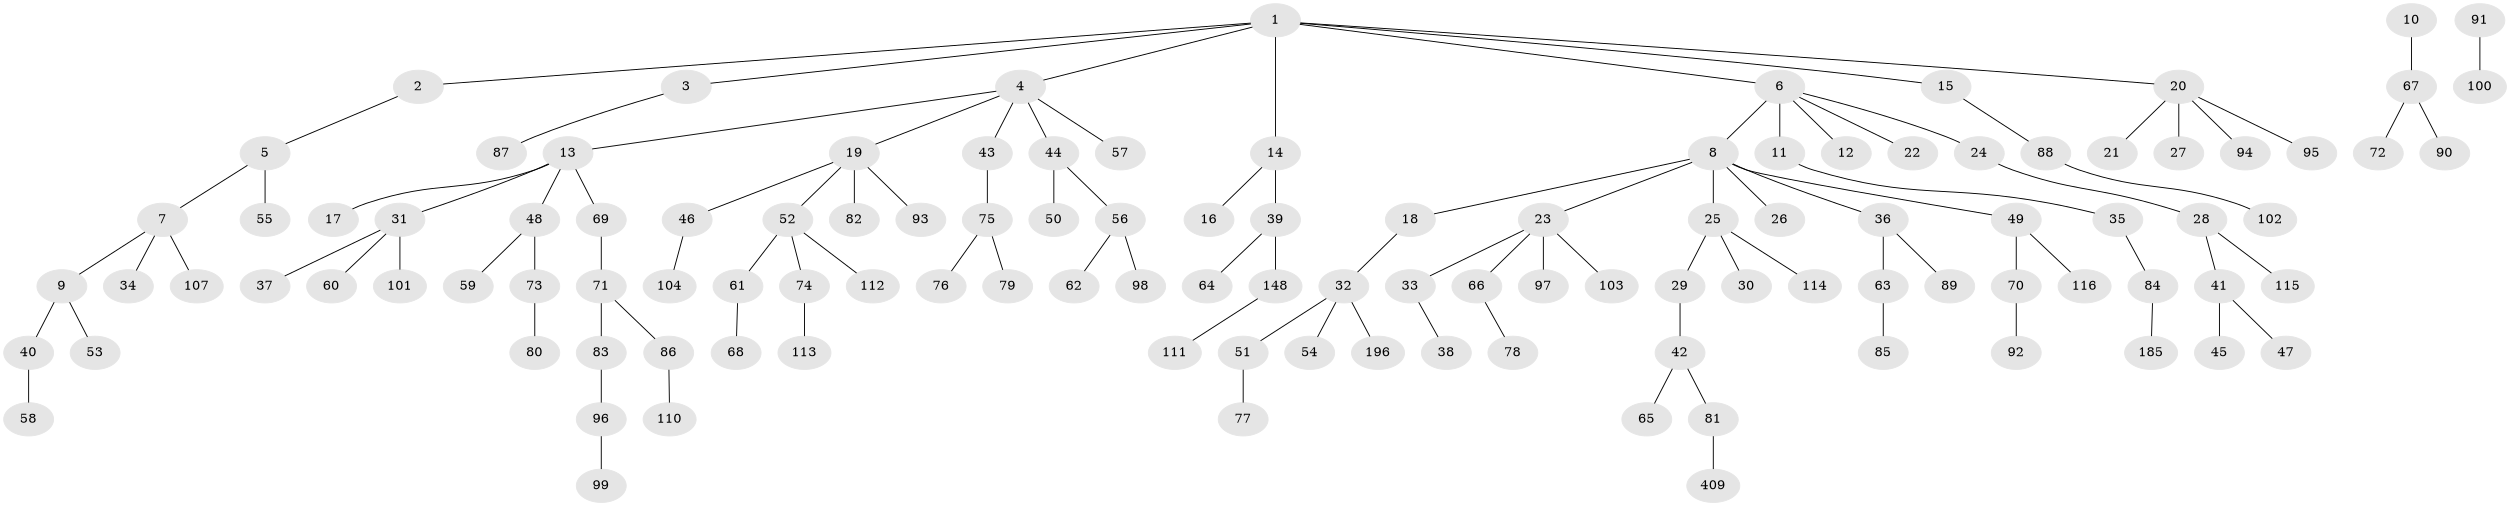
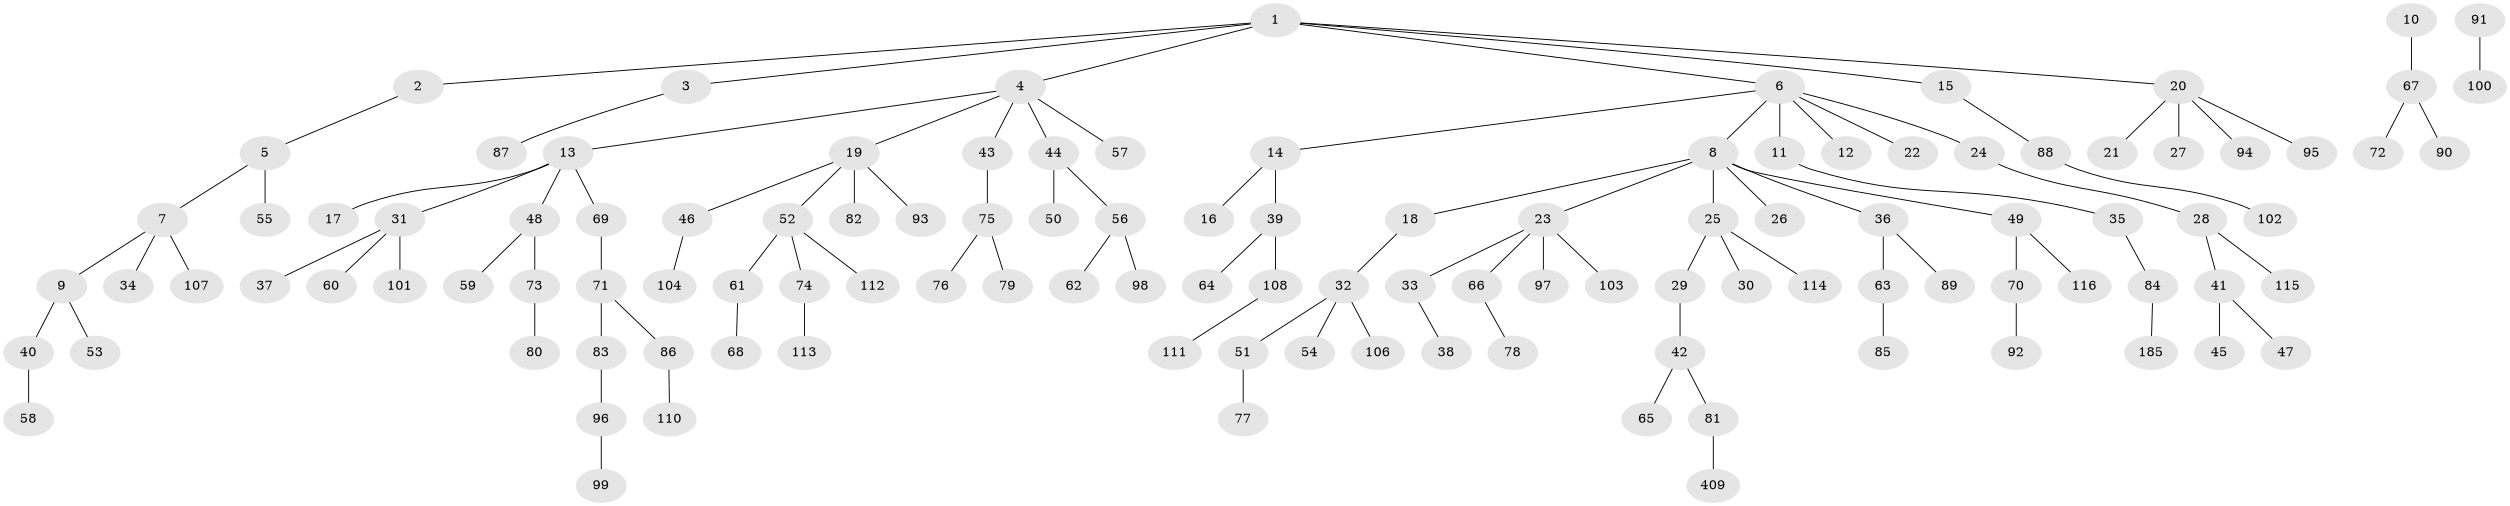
edge "1" -- "14": now "6" -- "14"
node "148": label "148" -> "108"
node "196": label "196" -> "106"
